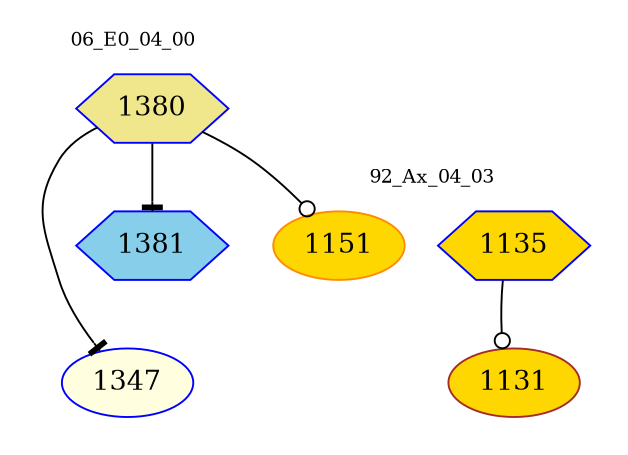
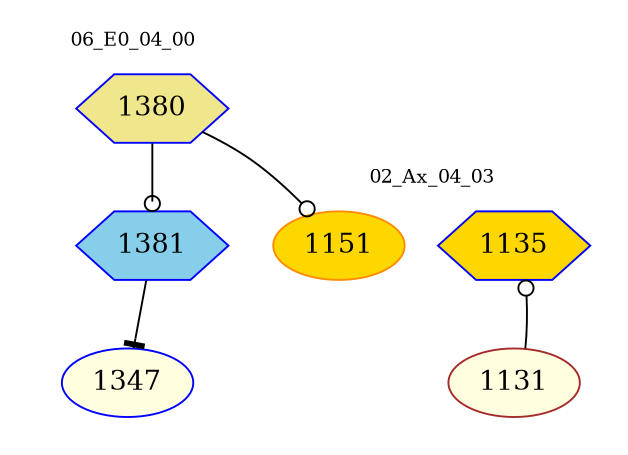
edge "1380" -> "1381": arrowhead tee -> odot
cluster "92_Ax_04_03": label "92_Ax_04_03" -> "02_Ax_04_03"
edge "1380" -> "1347": now "1381" -> "1347"
edge "1135" -> "1131": reversed
node "1131": fillcolor gold -> lightyellow
